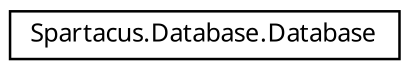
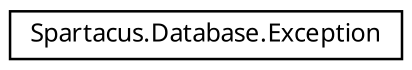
node "Spartacus.Database.Database": label "Spartacus.Database.Database" -> "Spartacus.Database.Exception"
